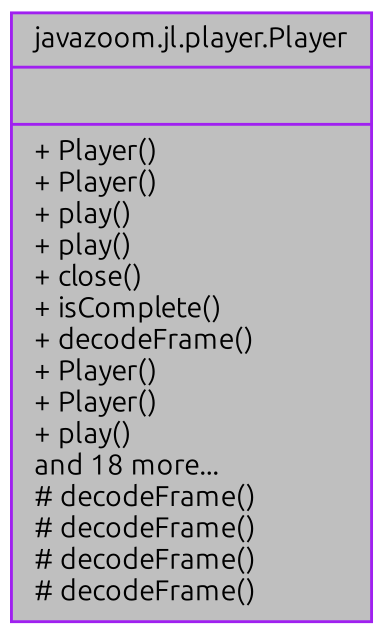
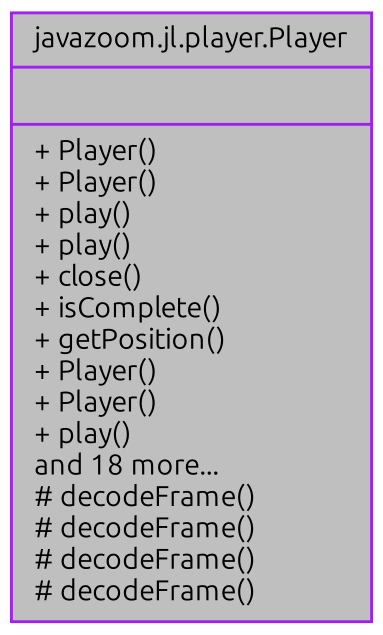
node "javazoom.jl.player.Player": text "+ decodeFrame()" -> "+ getPosition()"
